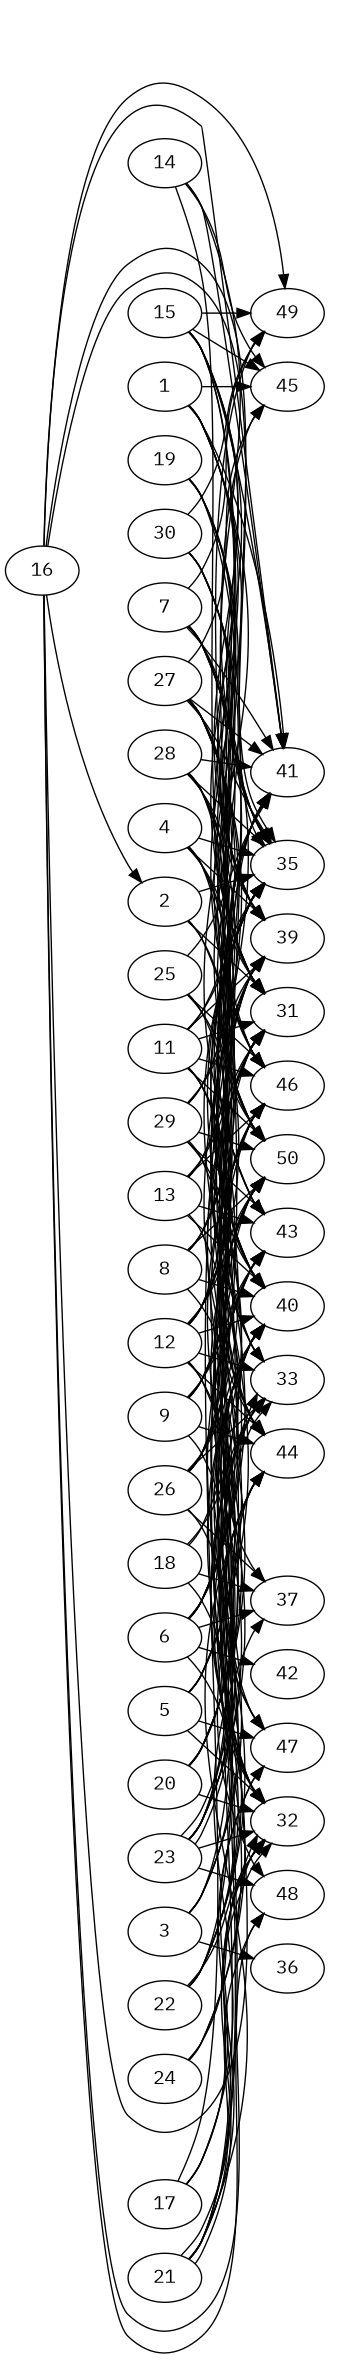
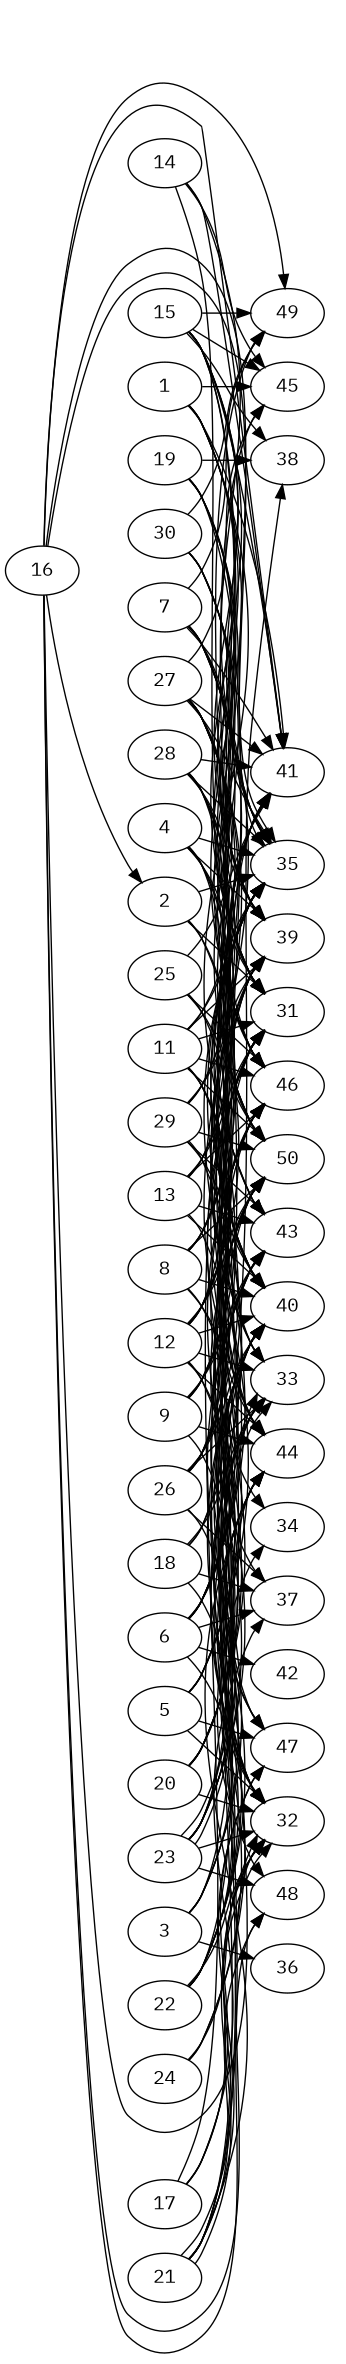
node "38": added
node "34": added
